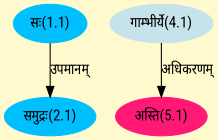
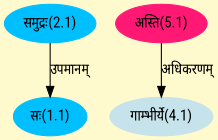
edge "सः(1.1)" -> "समुद्रः(2.1)": reversed
edge "गाम्भीर्ये(4.1)" -> "अस्ति(5.1)": reversed
